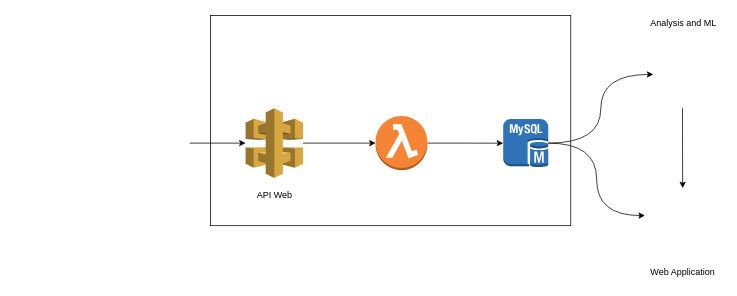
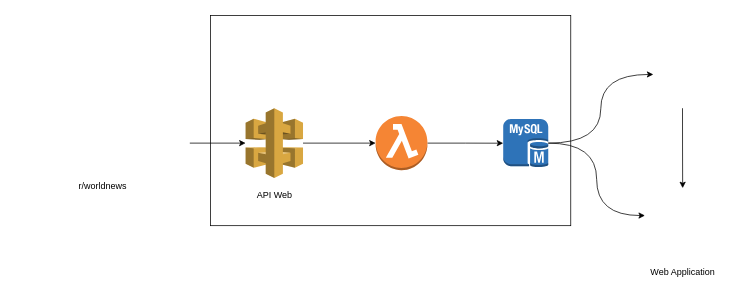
node "Analysis and ML": removed
node "r/worldnews": added
